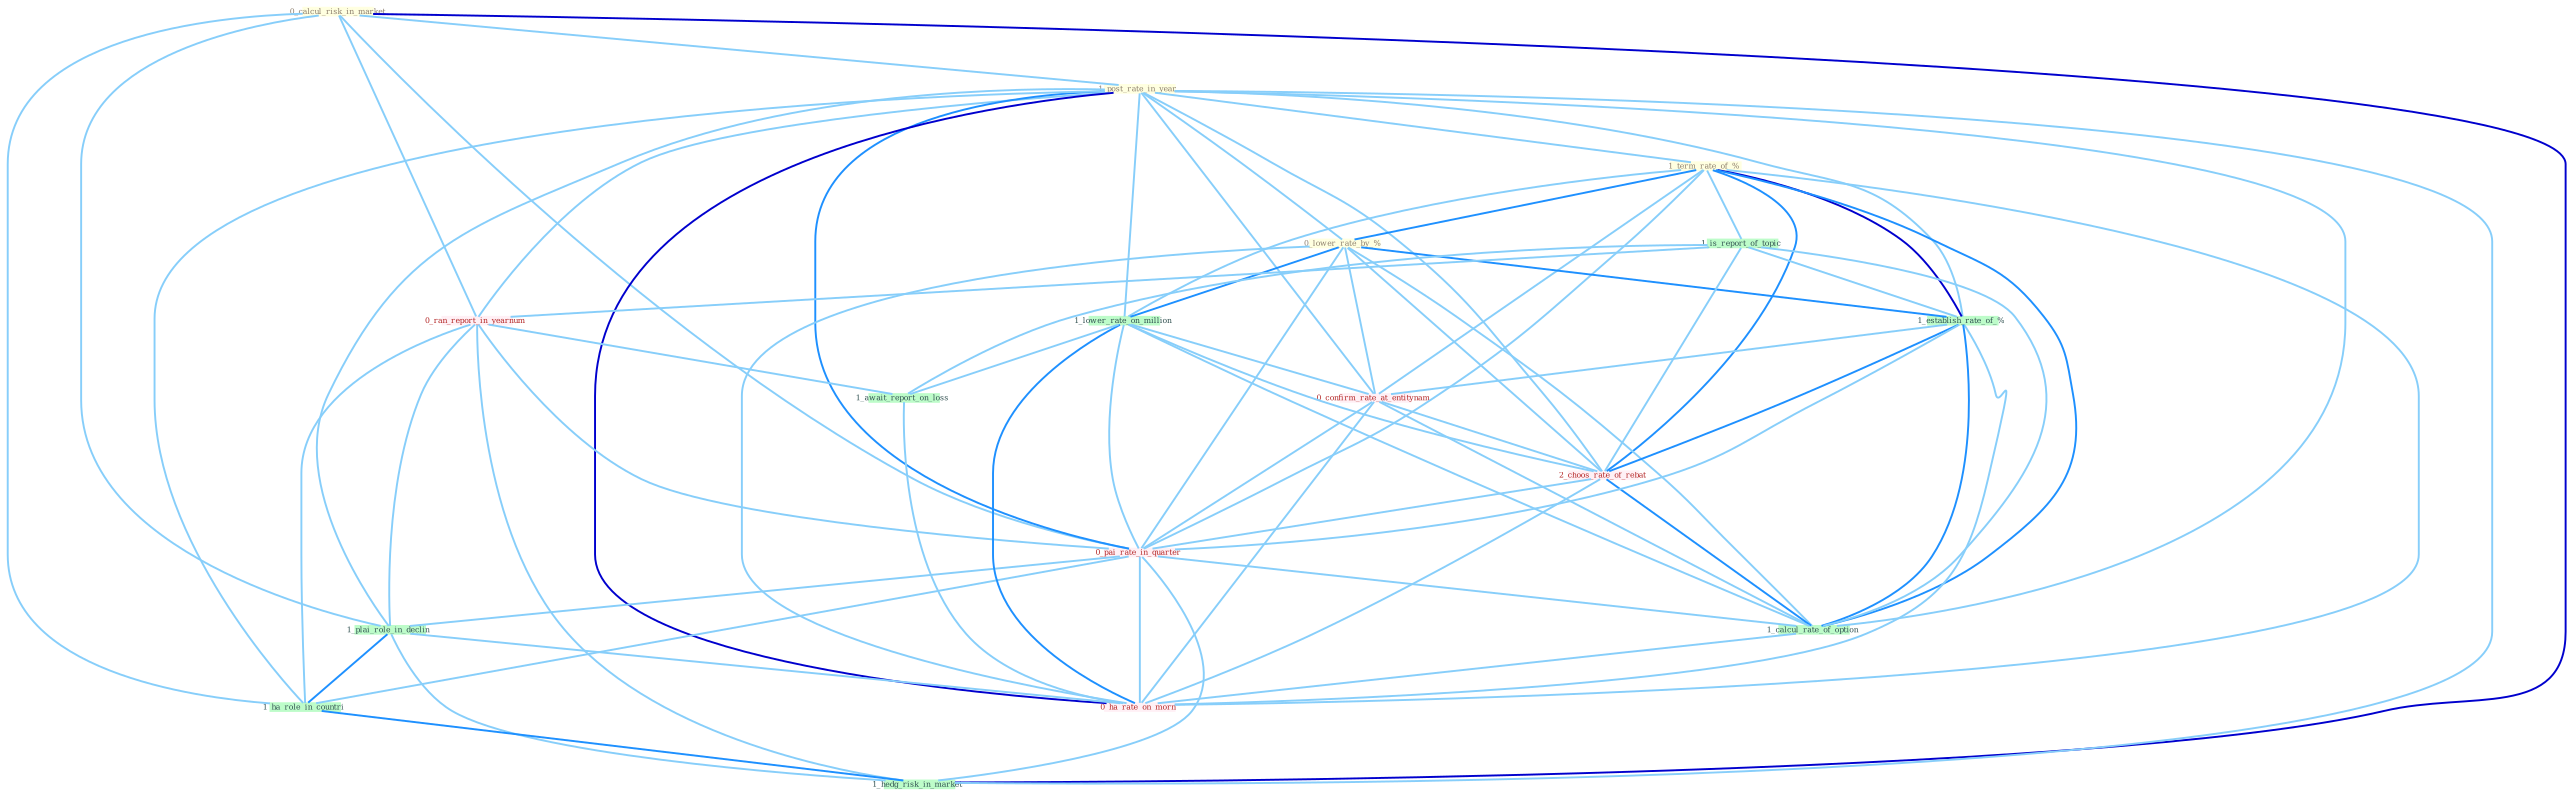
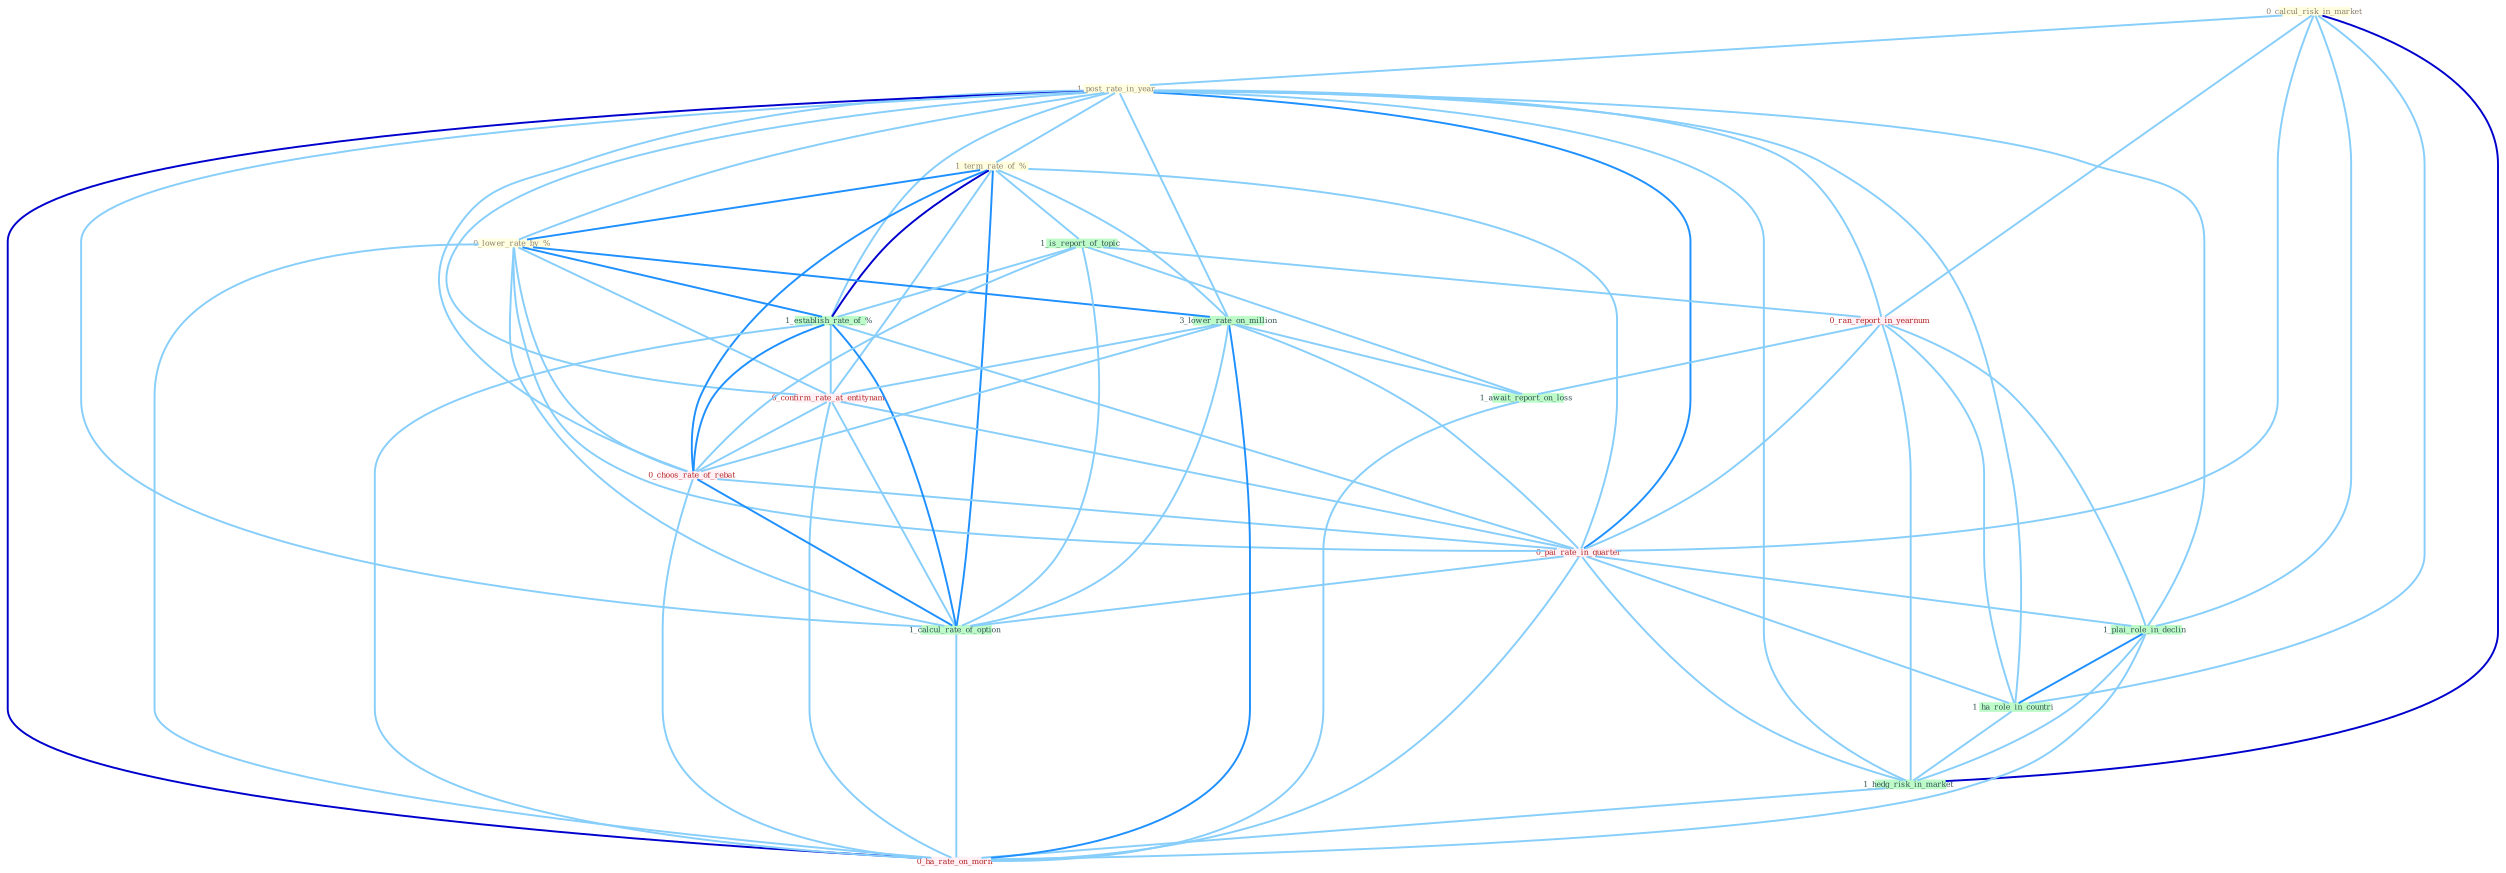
node "1_lower_rate_on_million": label "1_lower_rate_on_million" -> "3_lower_rate_on_million"
node "2_choos_rate_of_rebat": label "2_choos_rate_of_rebat" -> "0_choos_rate_of_rebat"
edge "1_term_rate_of_%" -- "0_ha_rate_on_morn": now "1_hedg_risk_in_market" -- "0_ha_rate_on_morn"
edge "1_ha_role_in_countri" -- "1_hedg_risk_in_market": color #1e90ff -> #87cefa
